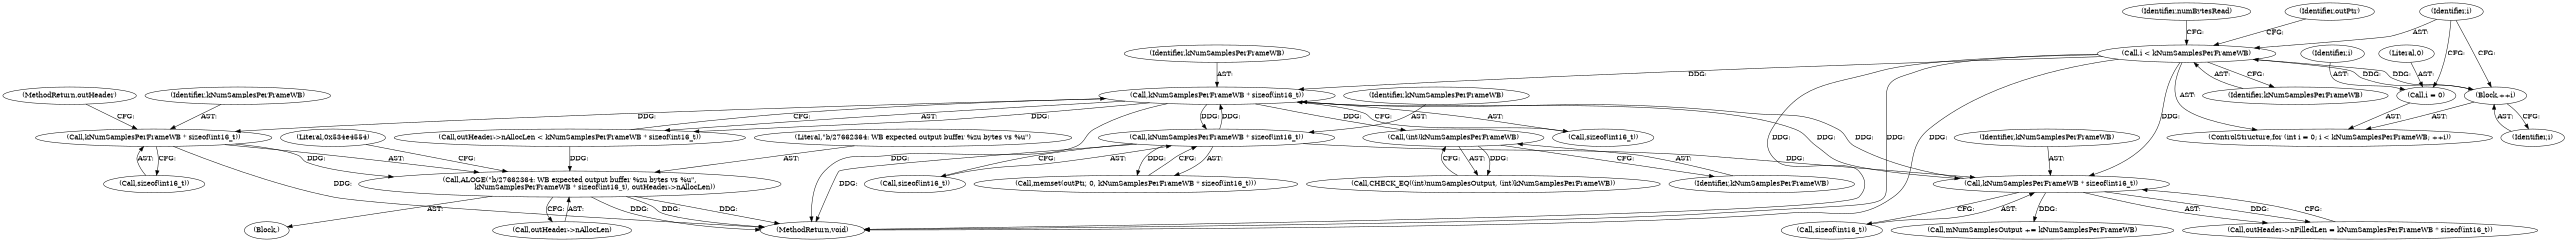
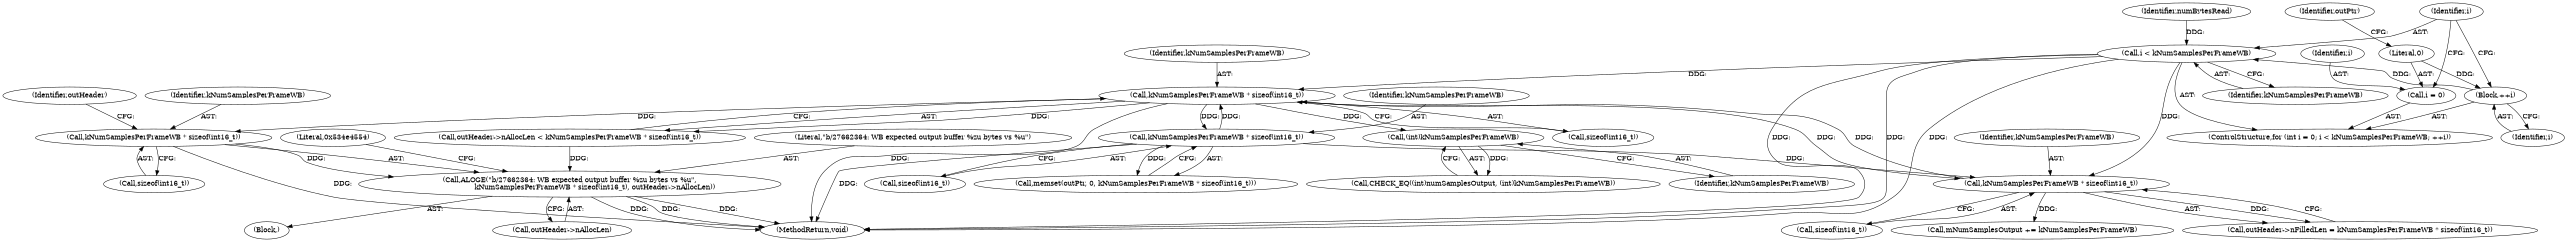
edge "(Identifier,outPtr)" -> "(Call,i < kNumSamplesPerFrameWB)": now "(Identifier,outPtr)" -> "(Literal,0)"
edge "(Identifier,numBytesRead)" -> "(Call,i < kNumSamplesPerFrameWB)": label "CFG: " -> "DDG: "
edge "(Call,i < kNumSamplesPerFrameWB)" -> "(Block,++i)": now "(Literal,0)" -> "(Block,++i)"
node "(MethodReturn,outHeader)": label "(MethodReturn,outHeader)" -> "(Identifier,outHeader)"
